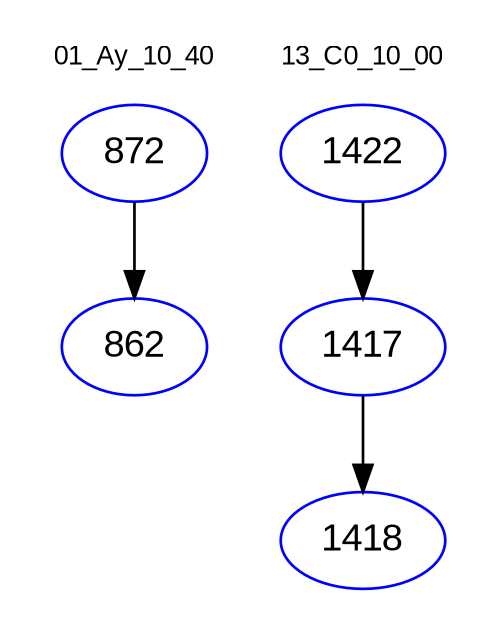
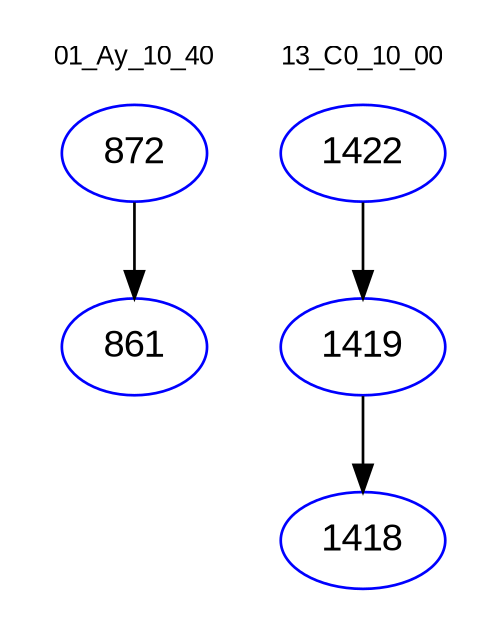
node "862": label "862" -> "861"
node "1417": label "1417" -> "1419"
